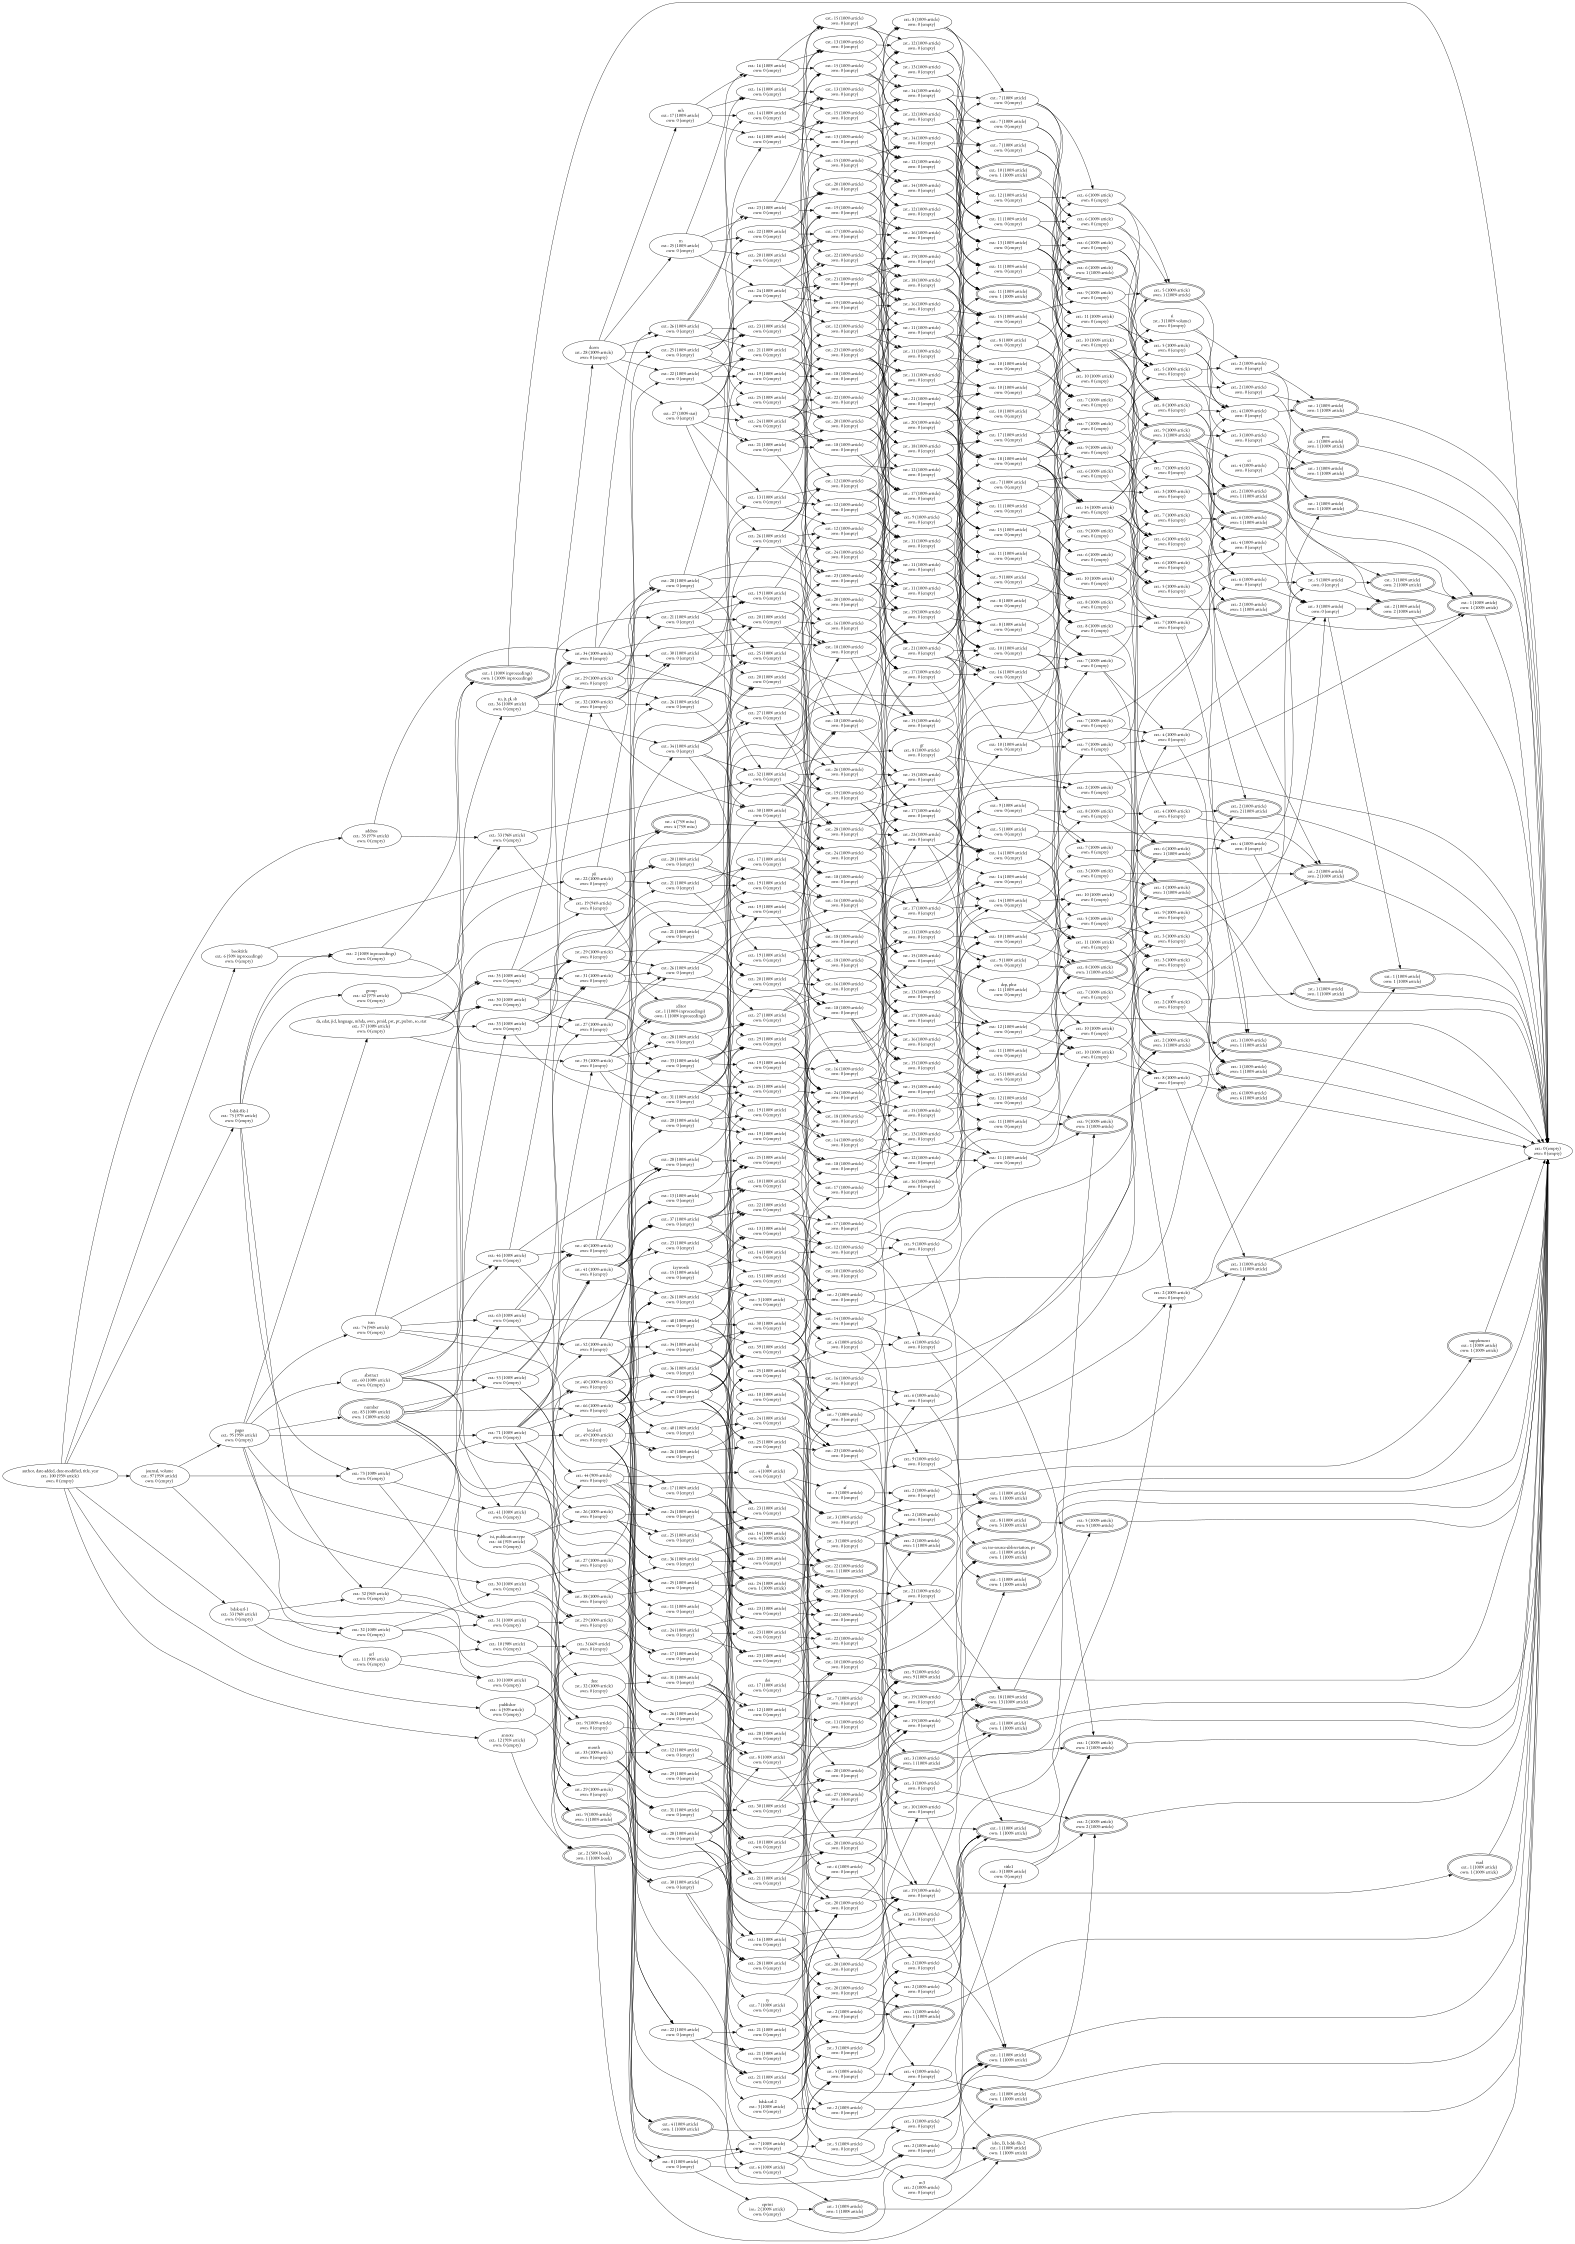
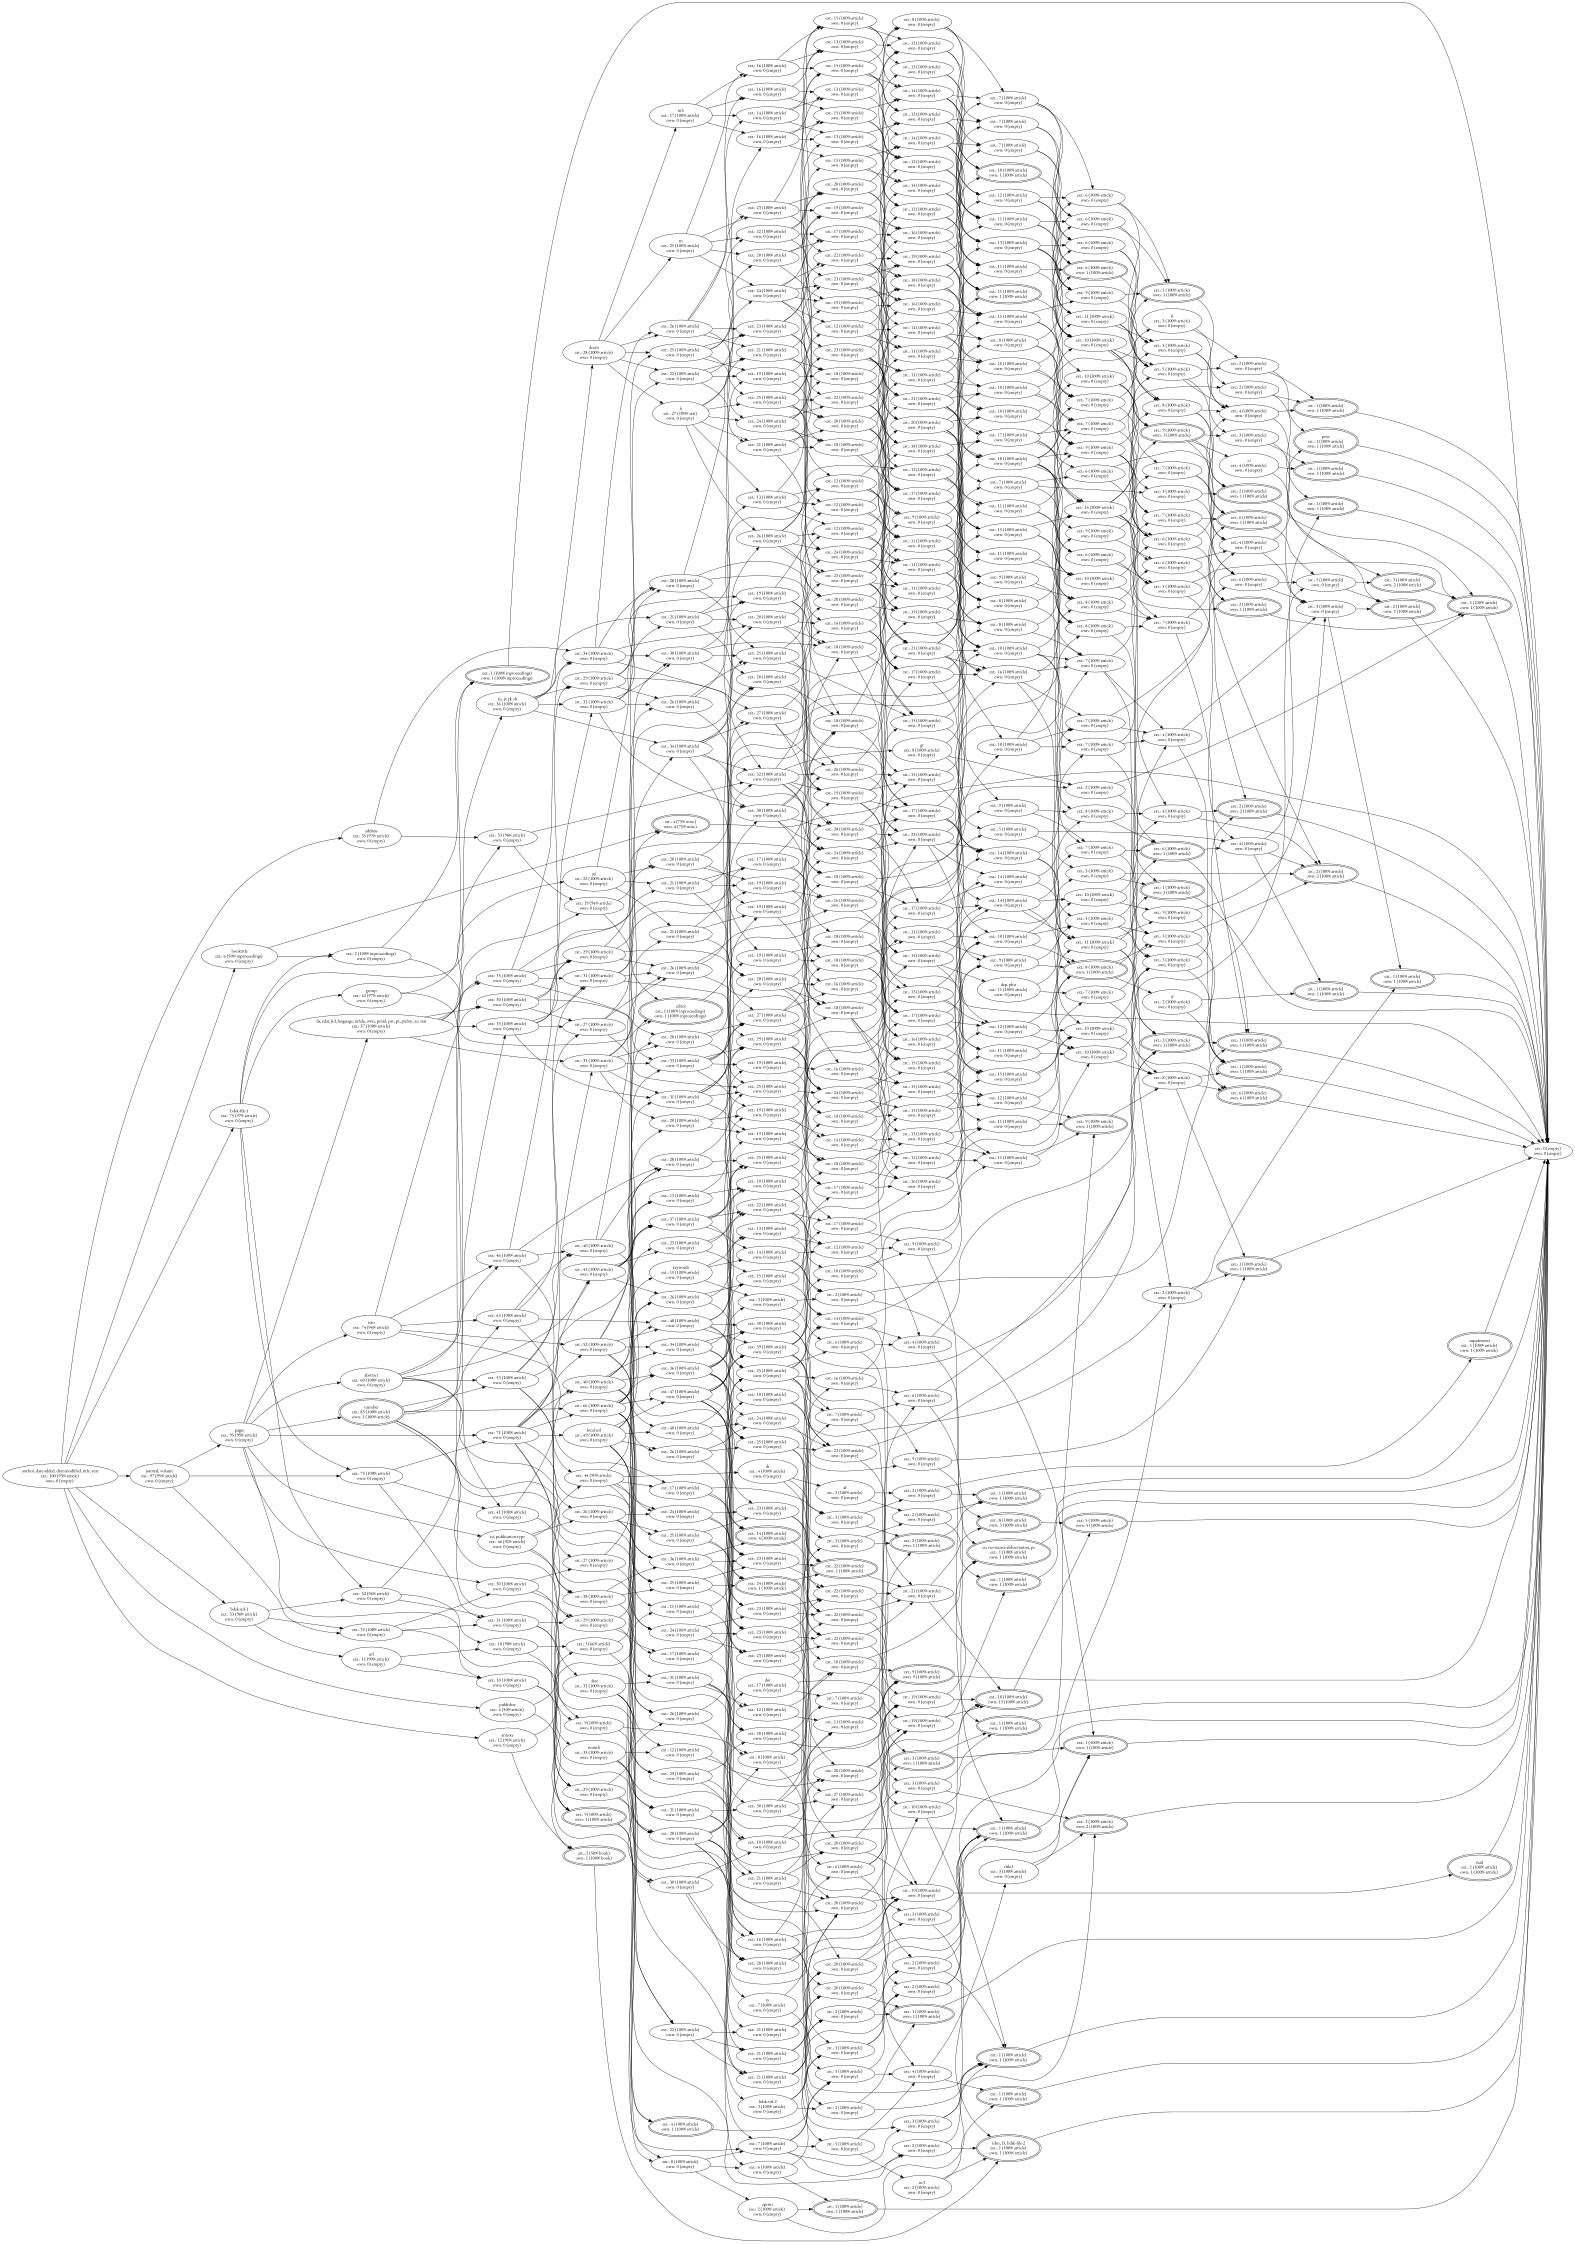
node "si ext.: 3 (100% volume) own: 0 (empty)": label "si ext.: 3 (100% volume) own: 0 (empty)" -> "si ext.: 3 (100% article) own: 0 (empty)"
